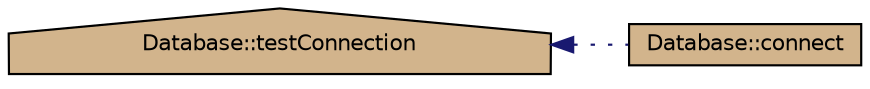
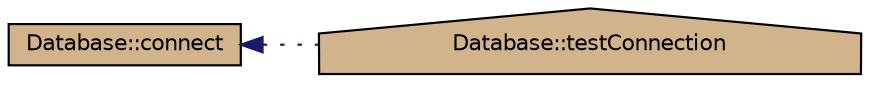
edge "Database::connect" -> "Database::testConnection": reversed
